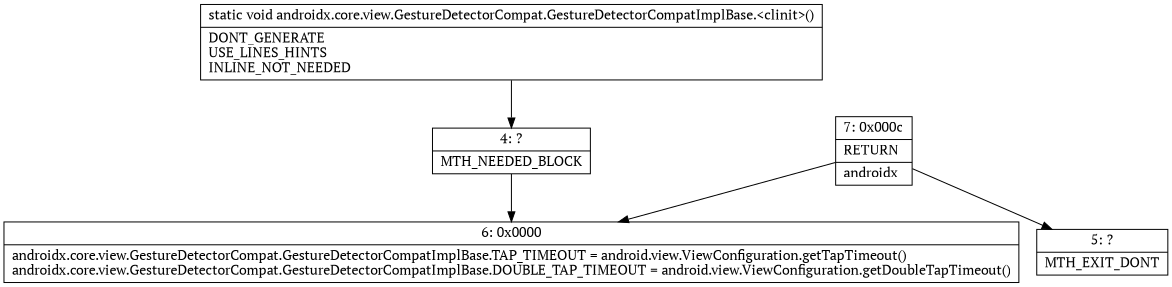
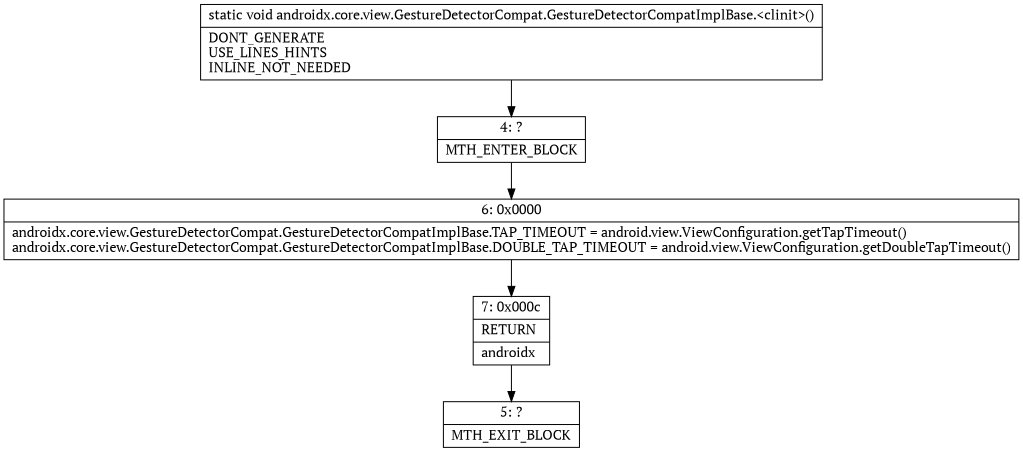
node "4: ?": text "MTH_NEEDED_BLOCK" -> "MTH_ENTER_BLOCK"
edge "7: 0x000c" -> "6: 0x0000": reversed
node "5: ?": text "MTH_EXIT_DONT" -> "MTH_EXIT_BLOCK"
